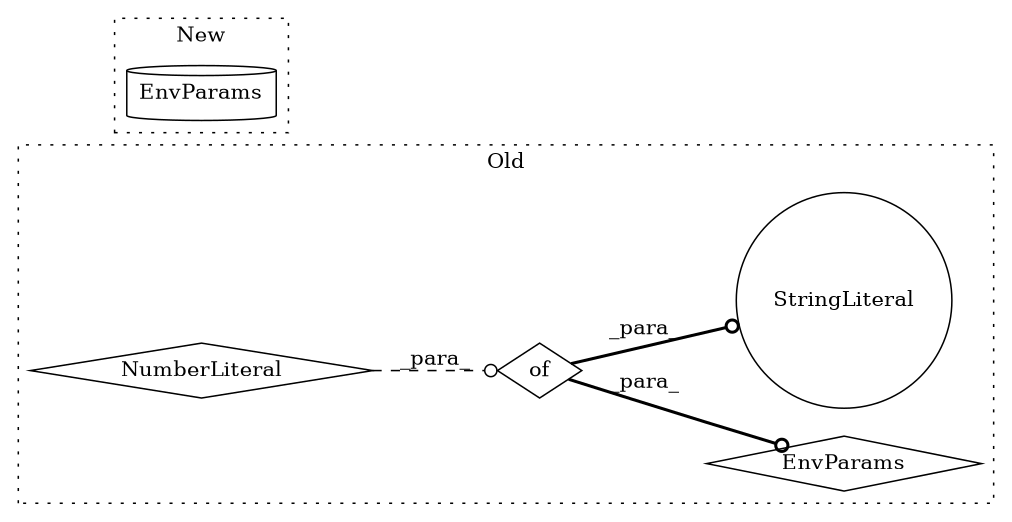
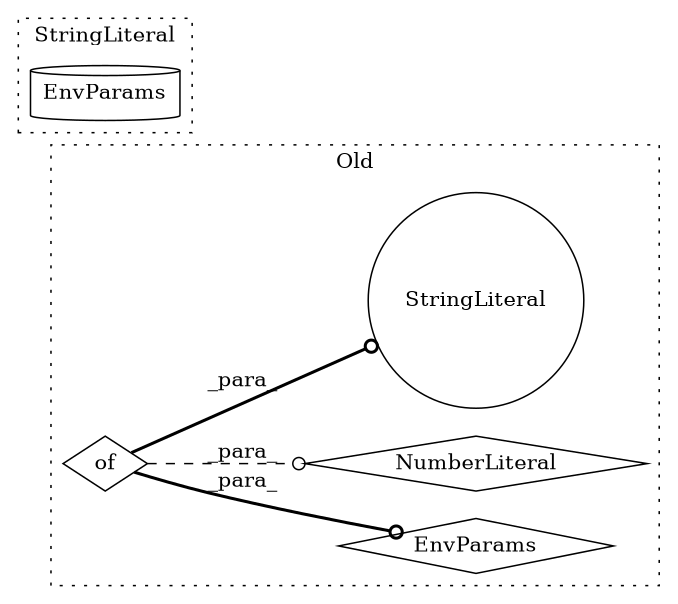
cluster "New": label "New" -> "StringLiteral"
edge "NumberLiteral" -> "of": reversed
